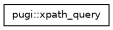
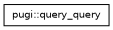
node "pugi::xpath_query": label "pugi::xpath_query" -> "pugi::query_query"
